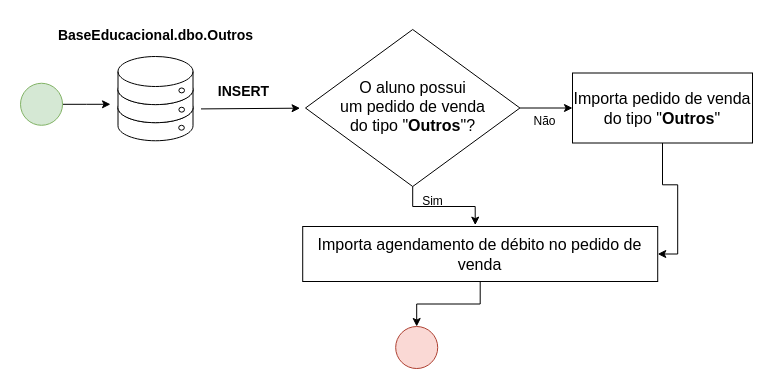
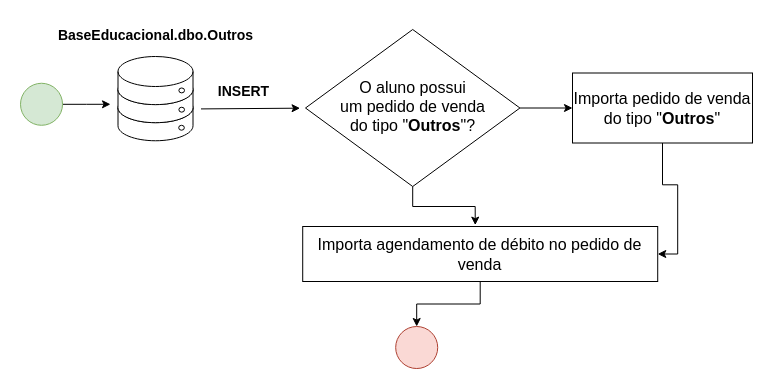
node "Não": removed
node "Sim": removed
